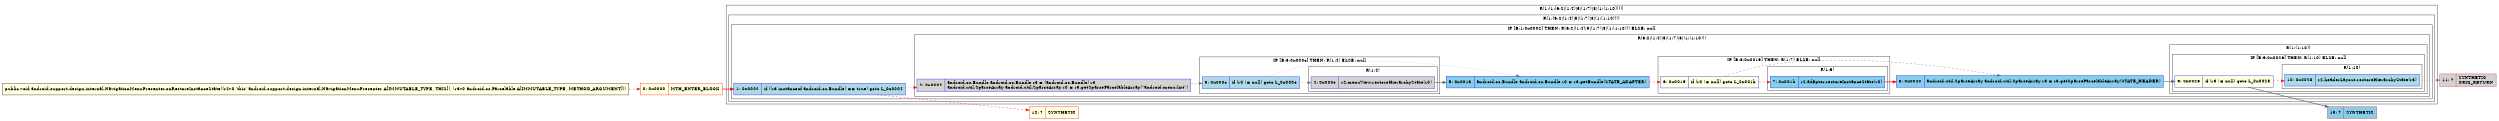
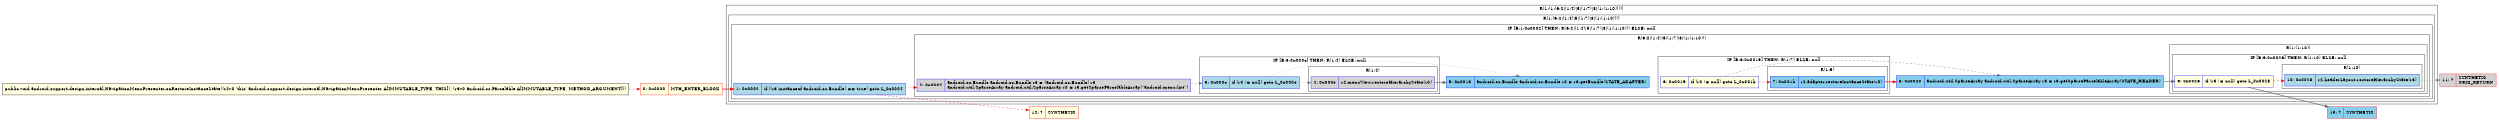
edge "5: 0x0013" -> "6: 0x0019": removed
